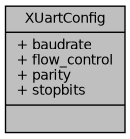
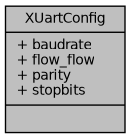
node "XUartConfig": text "+ flow_control" -> "+ flow_flow"
